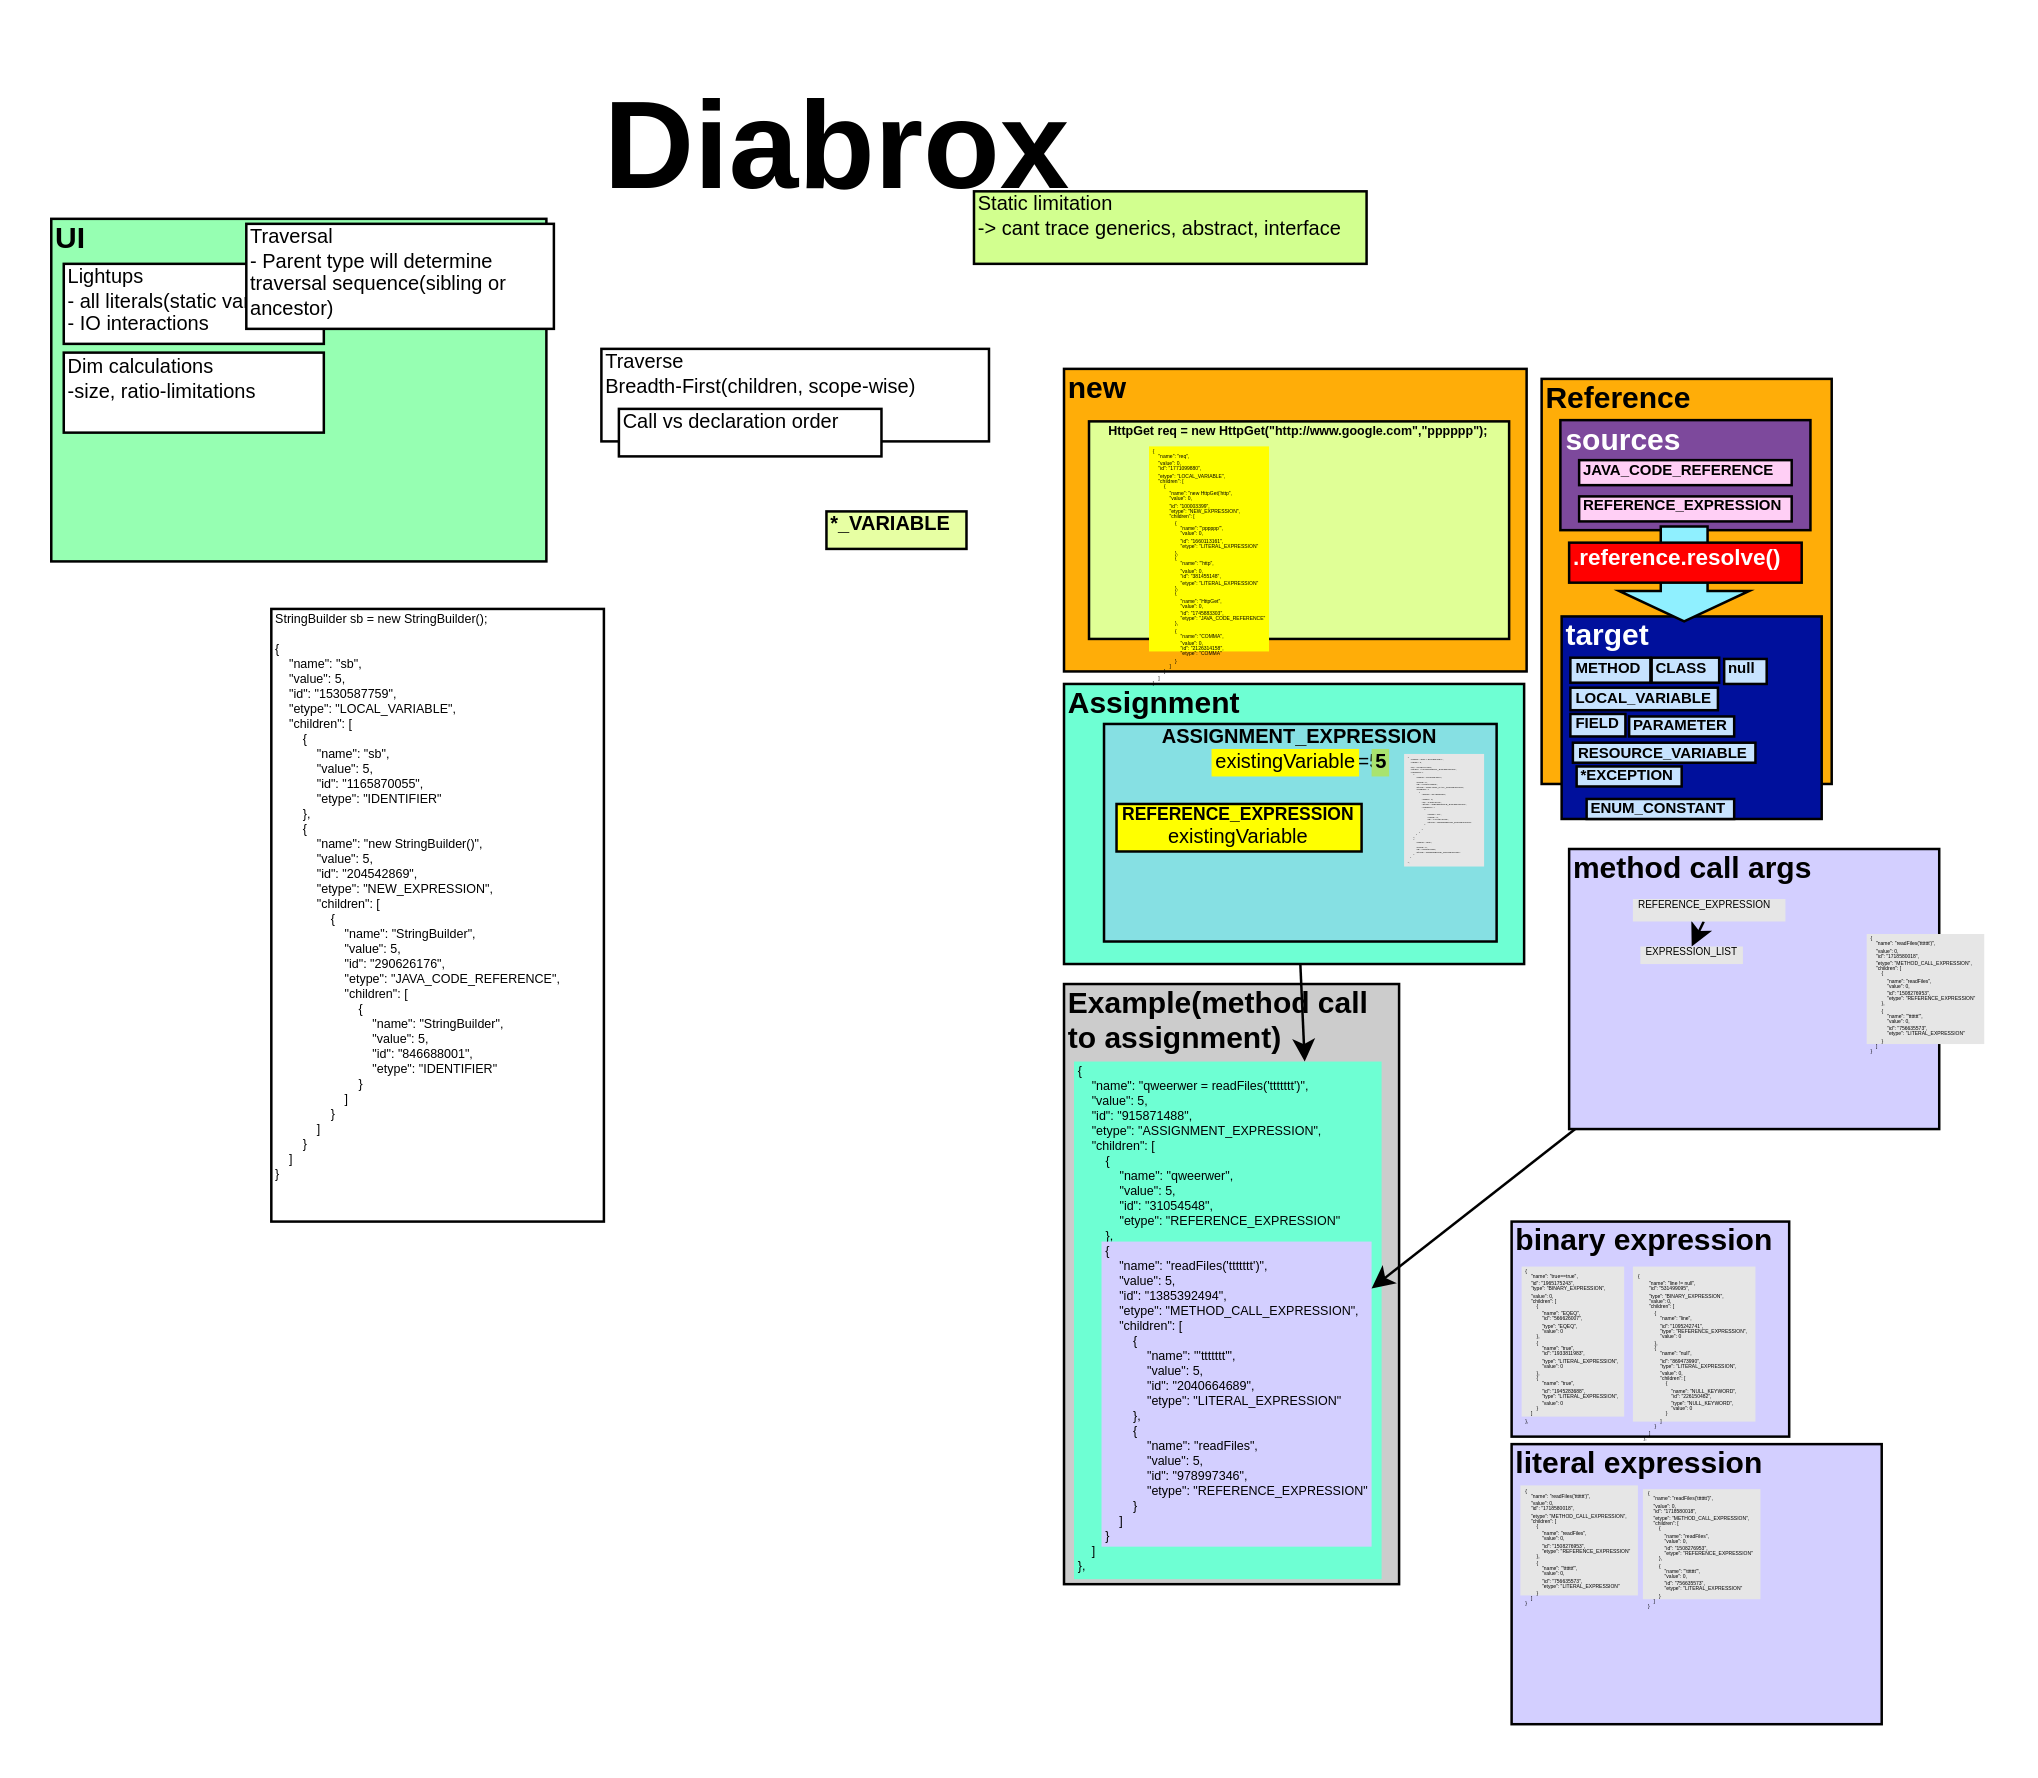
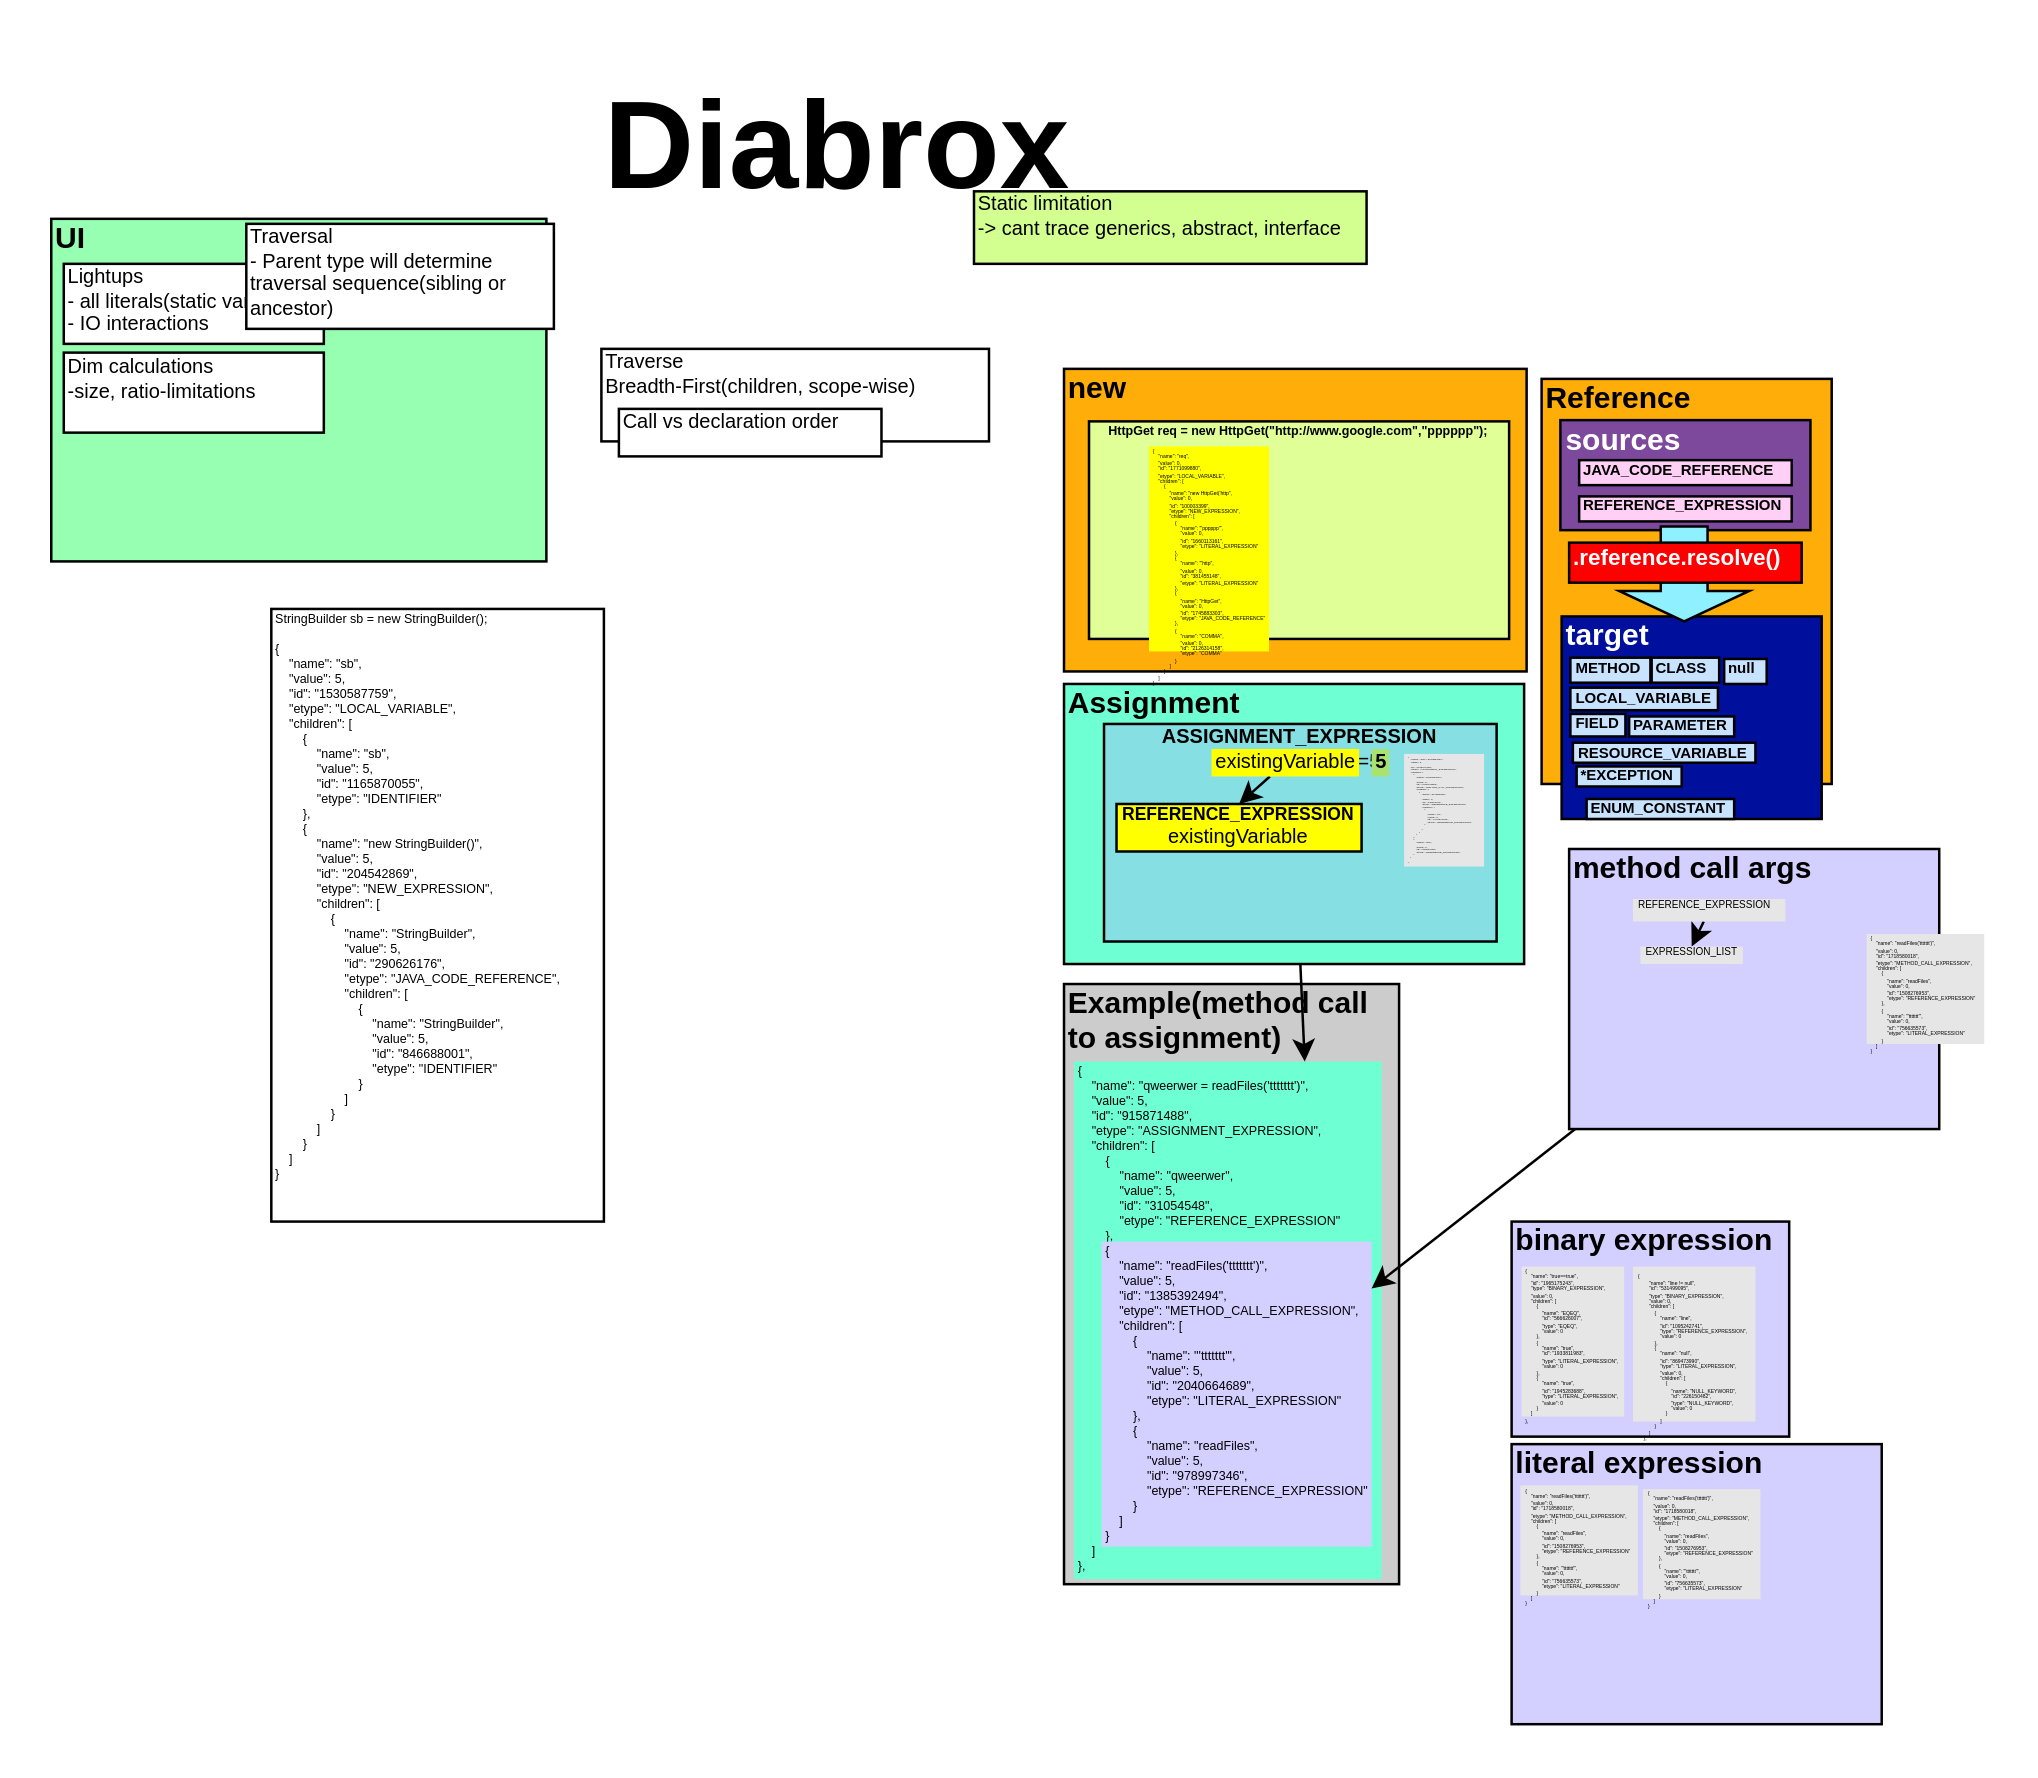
node "*_VARIABLE": removed
edge "existingVariable" -> "REFERENCE_EXPRESSIONexistingVariable": added
